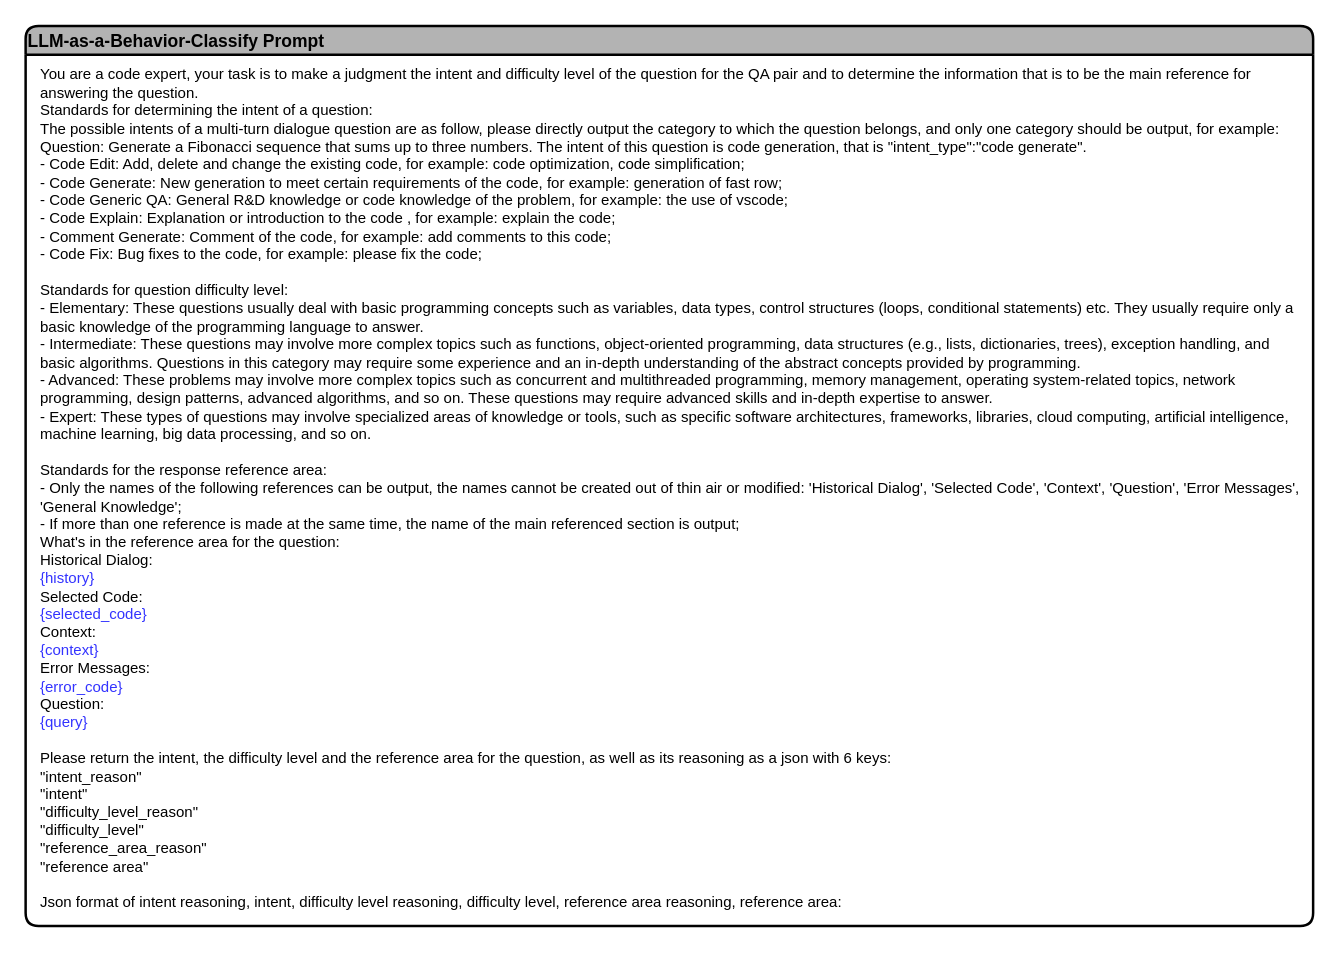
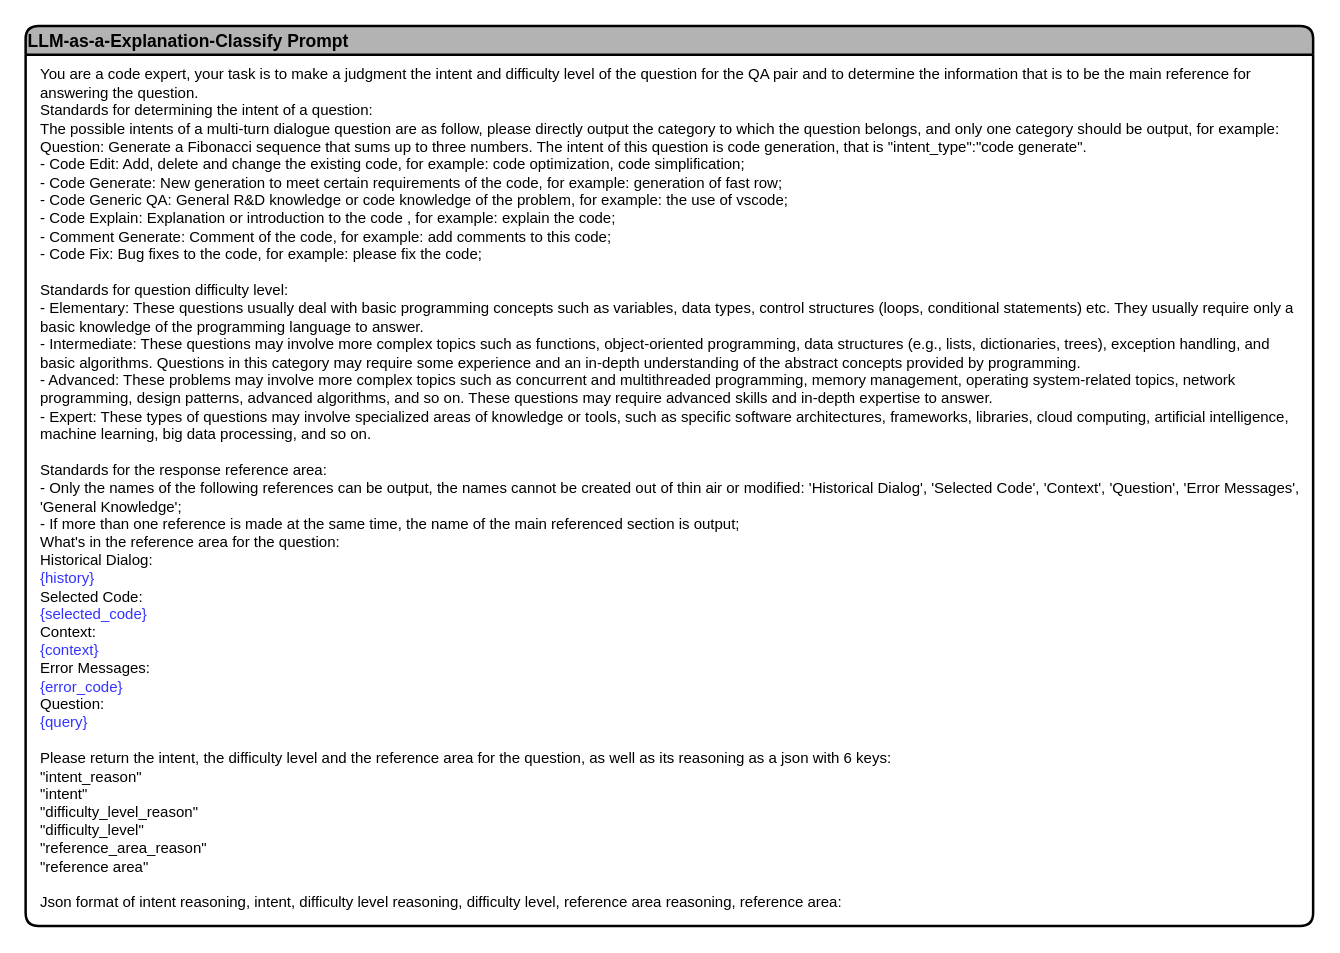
node "LLM-as-a-Behavior-Classify Prompt": label "LLM-as-a-Behavior-Classify Prompt" -> "LLM-as-a-Explanation-Classify Prompt"
